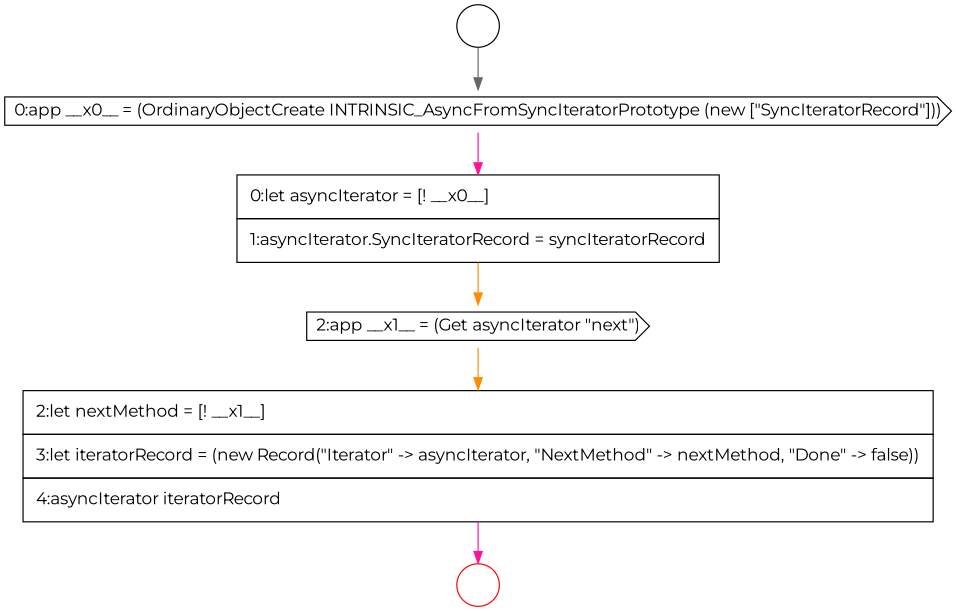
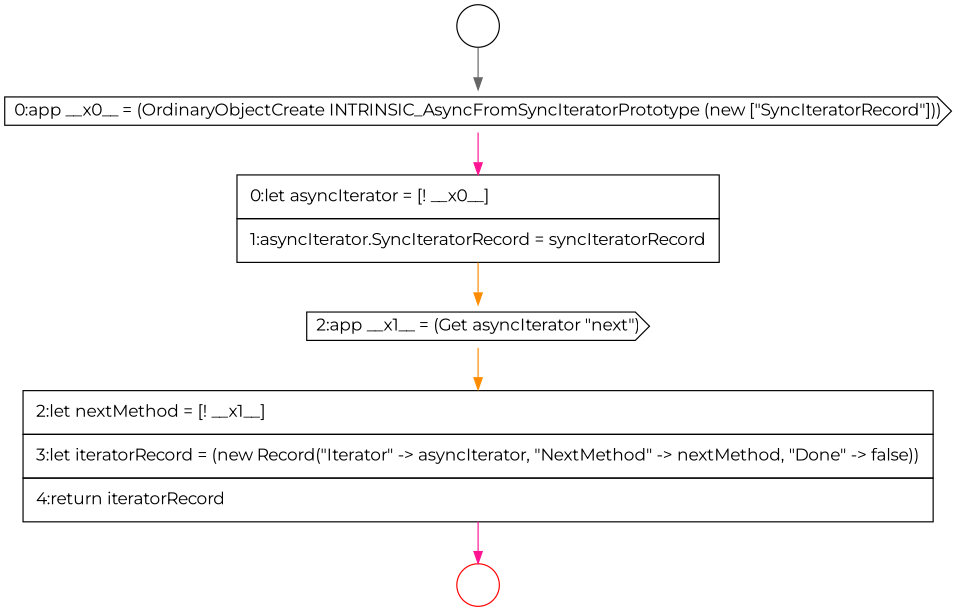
node "2:let nextMethod = [! __x1__]": text "4:asyncIterator iteratorRecord" -> "4:return iteratorRecord"
